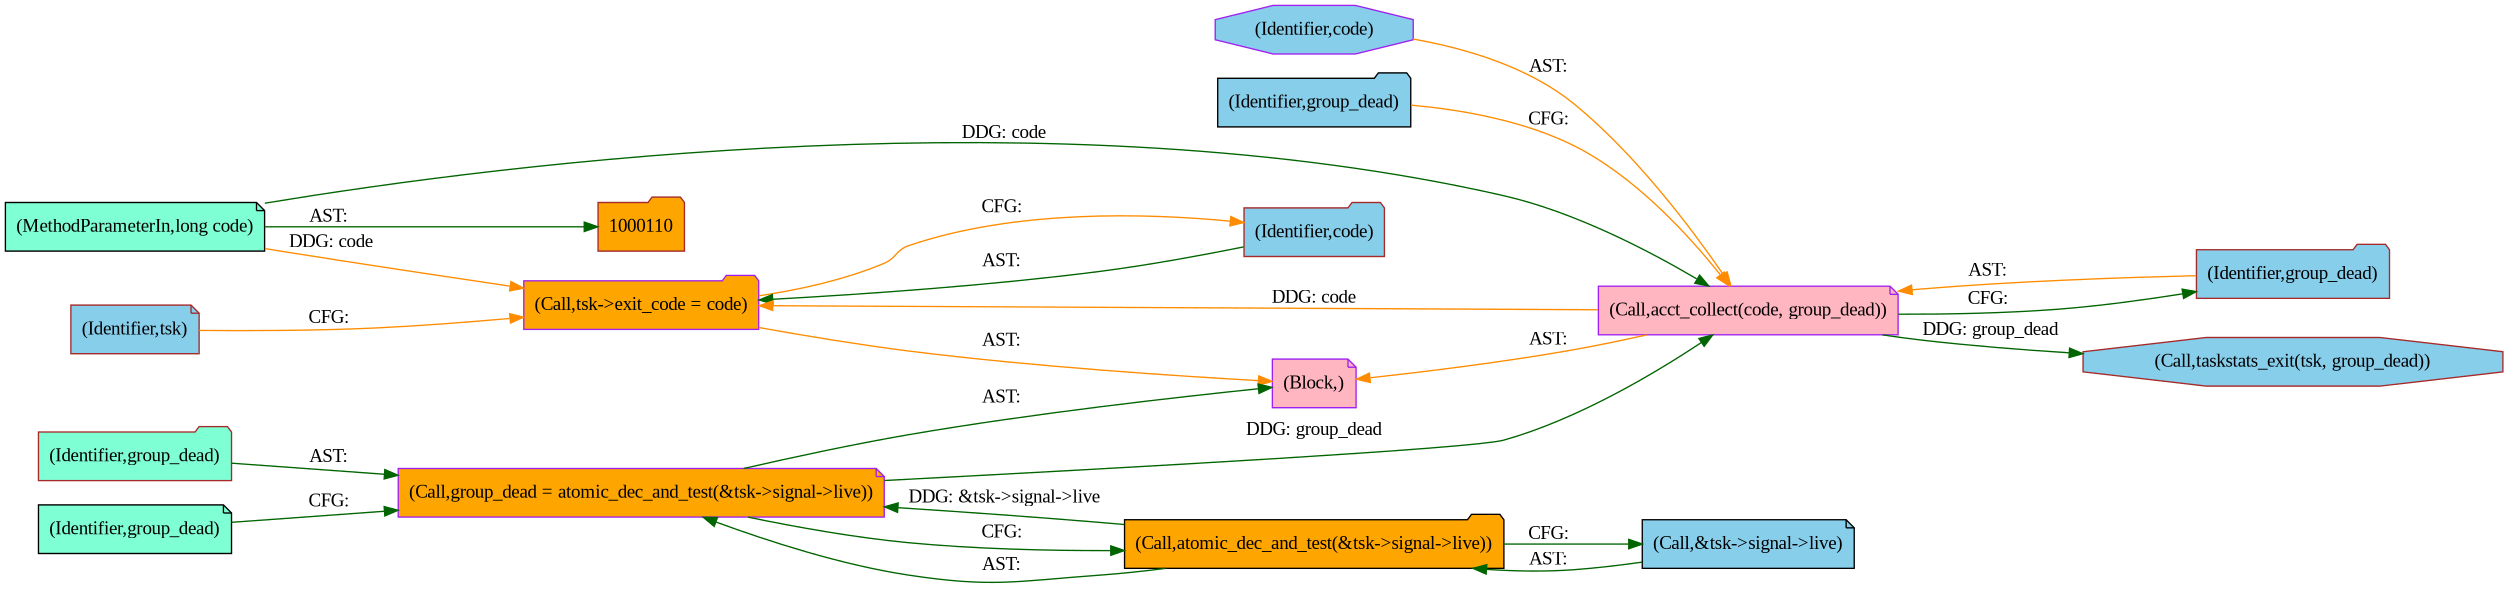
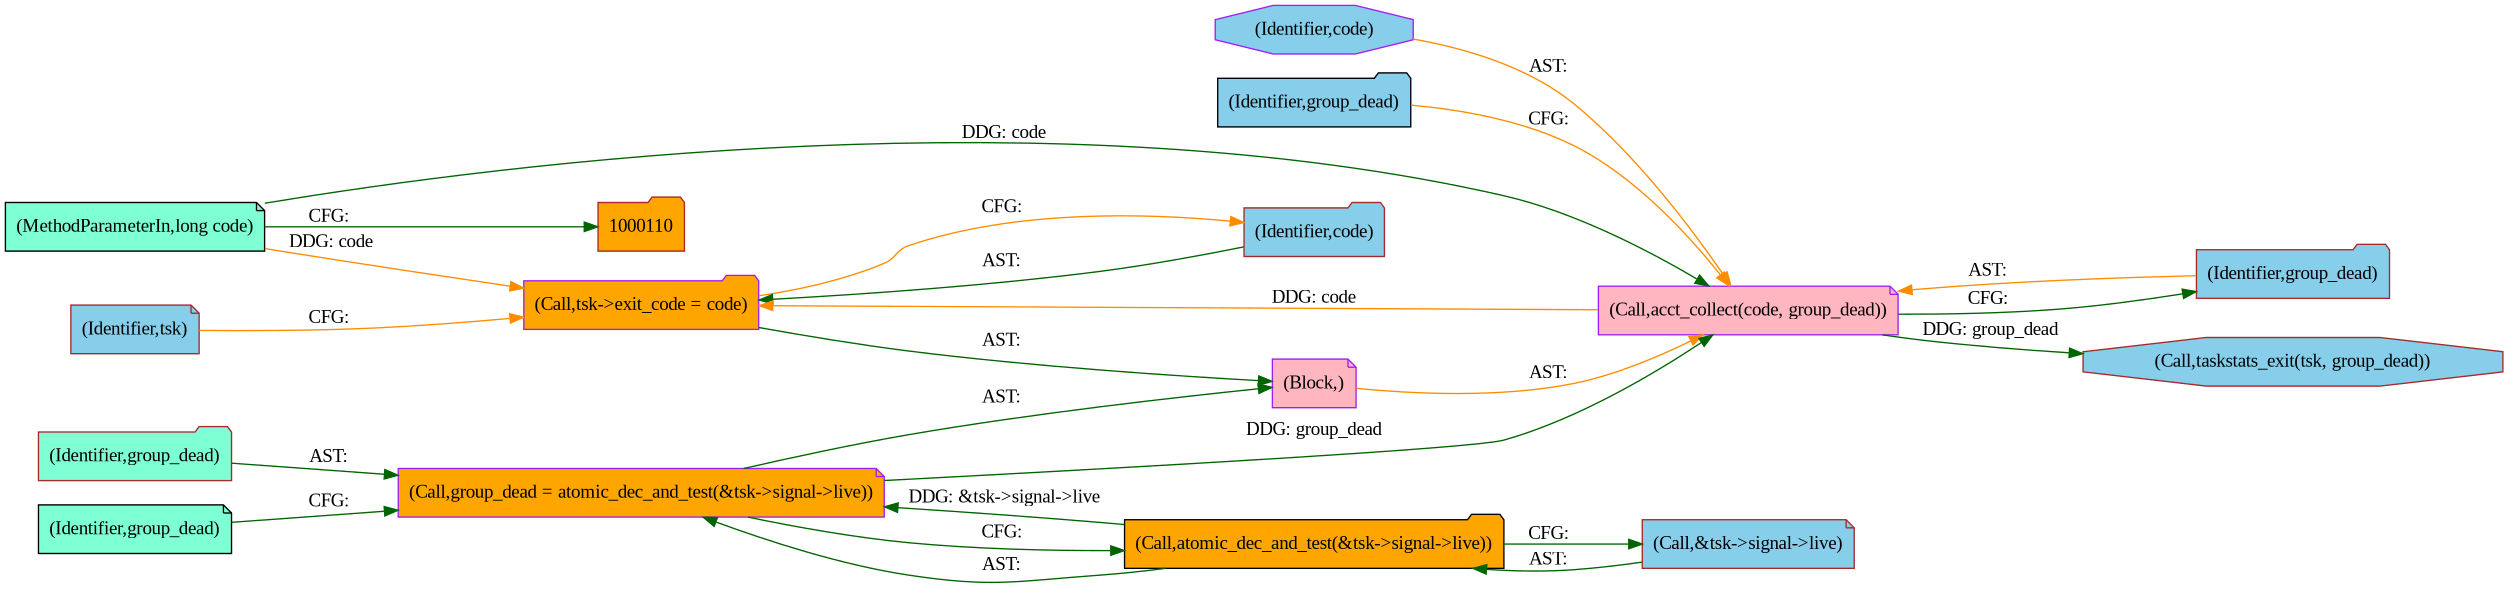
edge "(MethodParameterIn,long code)" -> "1000110": label "AST: " -> "CFG: "
edge "(Call,acct_collect(code, group_dead))" -> "(Block,)": reversed
edge "(Call,tsk->exit_code = code)" -> "(Block,)": color darkorange -> darkgreen
node "(Call,&tsk->signal->live)": color black -> brown
